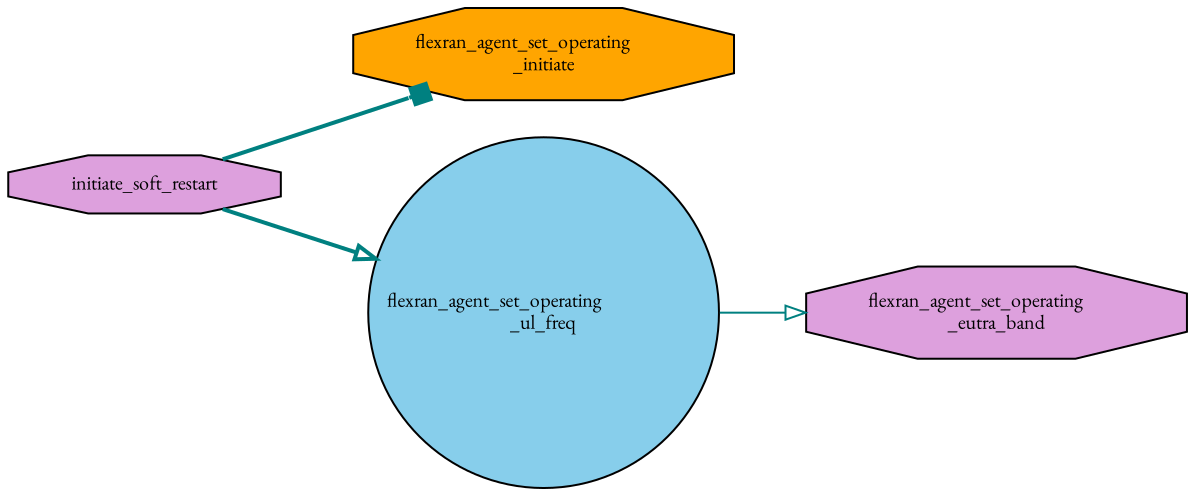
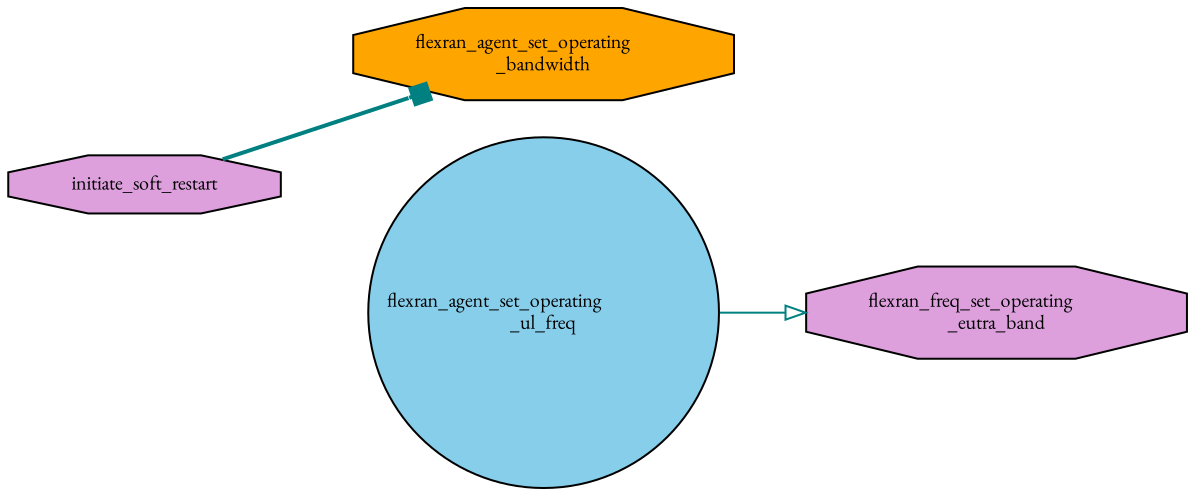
node "flexran_agent_set_operating _initiate": label "flexran_agent_set_operating _initiate" -> "flexran_agent_set_operating _bandwidth"
edge "initiate_soft_restart" -> "flexran_agent_set_operating _ul_freq": removed
node "flexran_agent_set_operating _eutra_band": label "flexran_agent_set_operating _eutra_band" -> "flexran_freq_set_operating _eutra_band"
